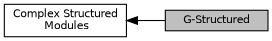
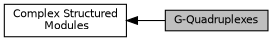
node "G-Structured": label "G-Structured" -> "G-Quadruplexes"
